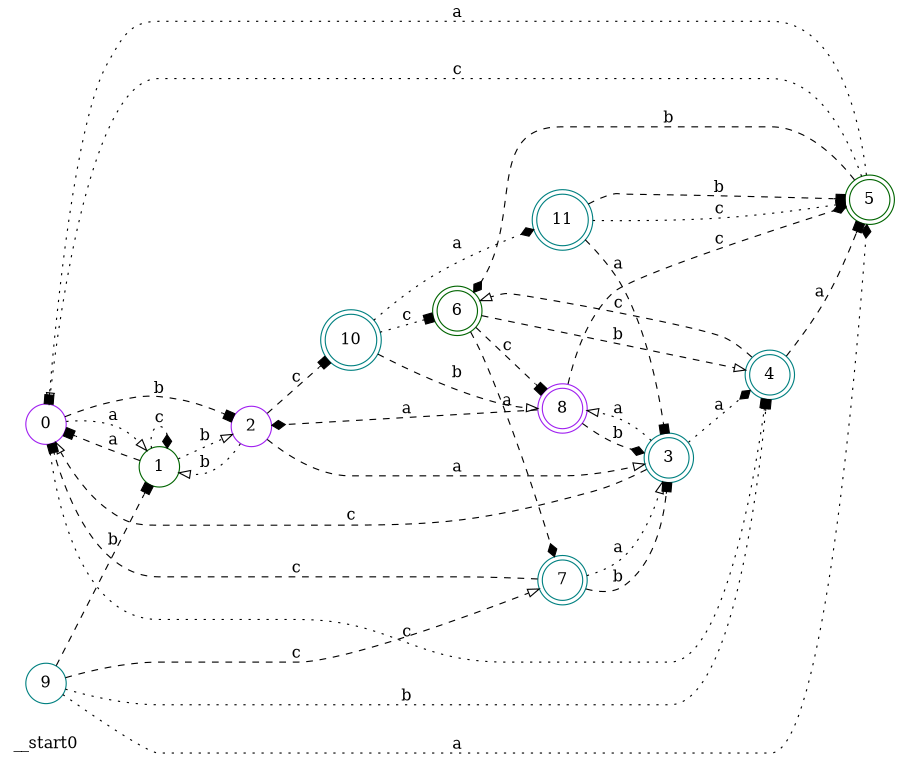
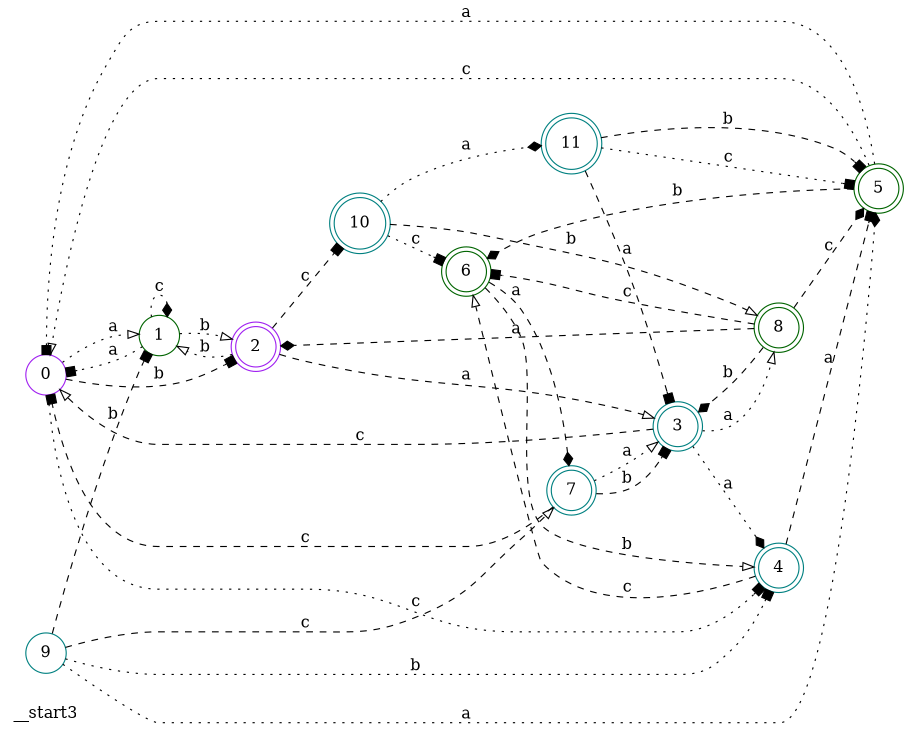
edge "6" -> "8": reversed
node "8": color purple -> darkgreen
node "2": shape circle -> doublecircle
edge "1" -> "0": style dashed -> dotted
node "__start0": label "__start0" -> "__start3"
